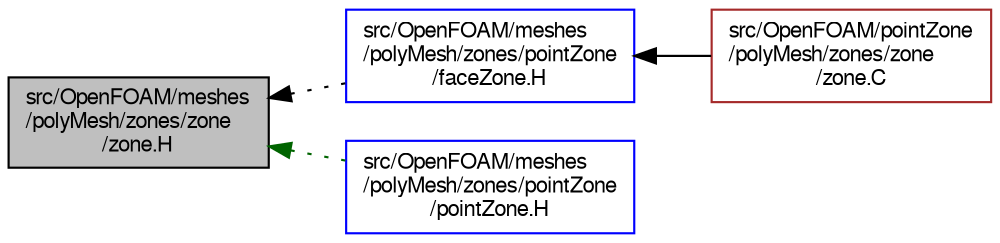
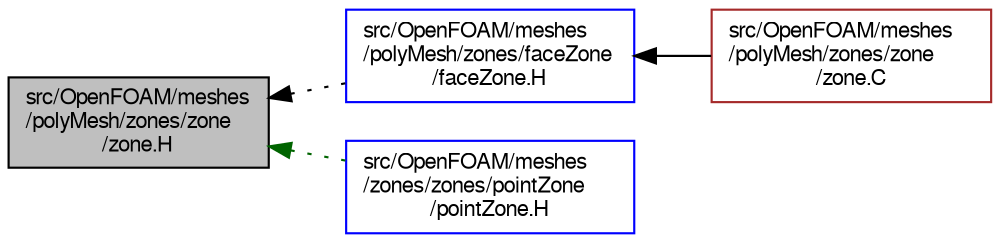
node "src/OpenFOAM/meshes /polyMesh/zones/pointZone /faceZone.H": label "src/OpenFOAM/meshes /polyMesh/zones/pointZone /faceZone.H" -> "src/OpenFOAM/meshes /polyMesh/zones/faceZone /faceZone.H"
node "src/OpenFOAM/pointZone /polyMesh/zones/zone /zone.C": label "src/OpenFOAM/pointZone /polyMesh/zones/zone /zone.C" -> "src/OpenFOAM/meshes /polyMesh/zones/zone /zone.C"
node "src/OpenFOAM/meshes /polyMesh/zones/pointZone /pointZone.H": label "src/OpenFOAM/meshes /polyMesh/zones/pointZone /pointZone.H" -> "src/OpenFOAM/meshes /zones/zones/pointZone /pointZone.H"
